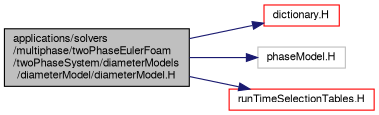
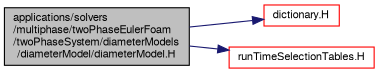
node "phaseModel.H": removed
